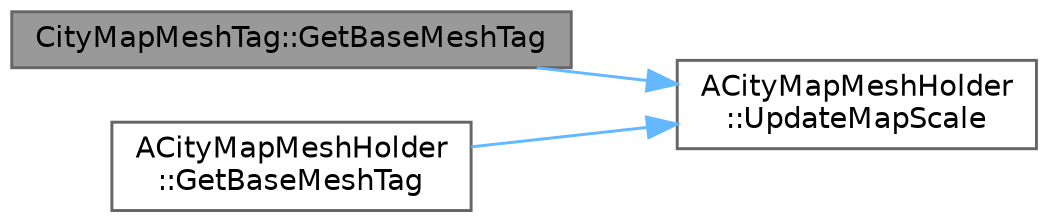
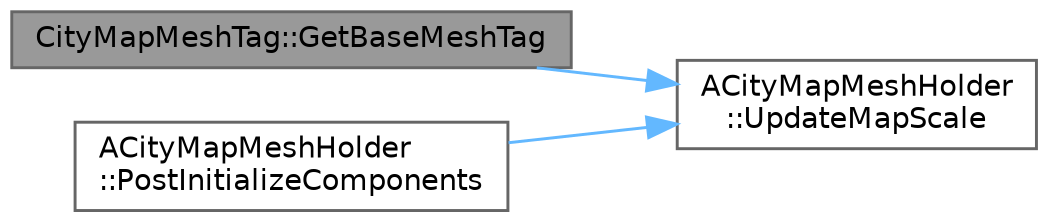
node "ACityMapMeshHolder ::GetBaseMeshTag": label "ACityMapMeshHolder ::GetBaseMeshTag" -> "ACityMapMeshHolder ::PostInitializeComponents"
